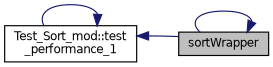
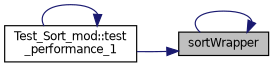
edge "sortWrapper" -> "Test_Sort_mod::test _performance_1": reversed
